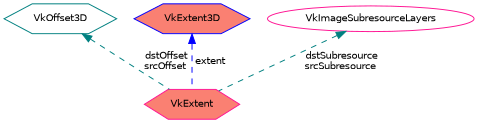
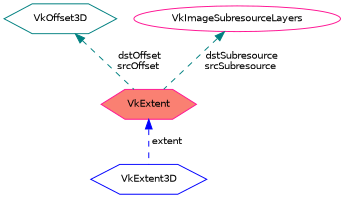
node "VkExtent3D": fillcolor salmon -> white
edge "VkExtent" -> "VkExtent3D": reversed
